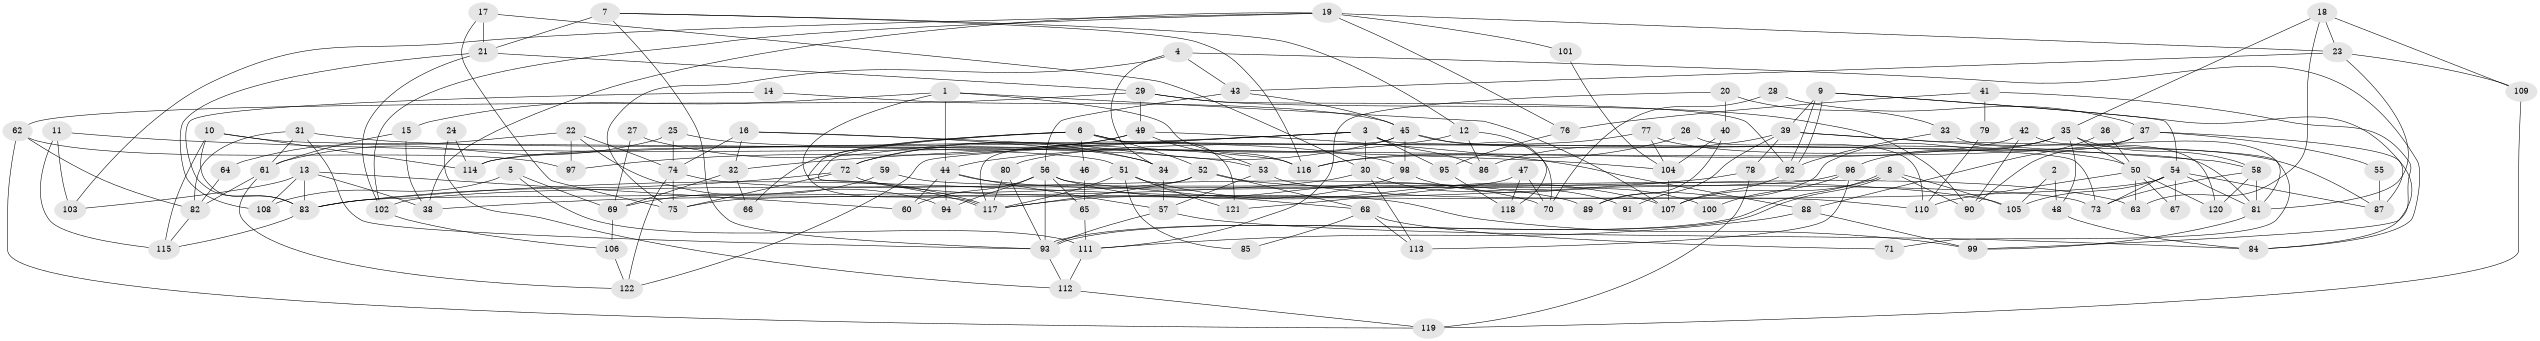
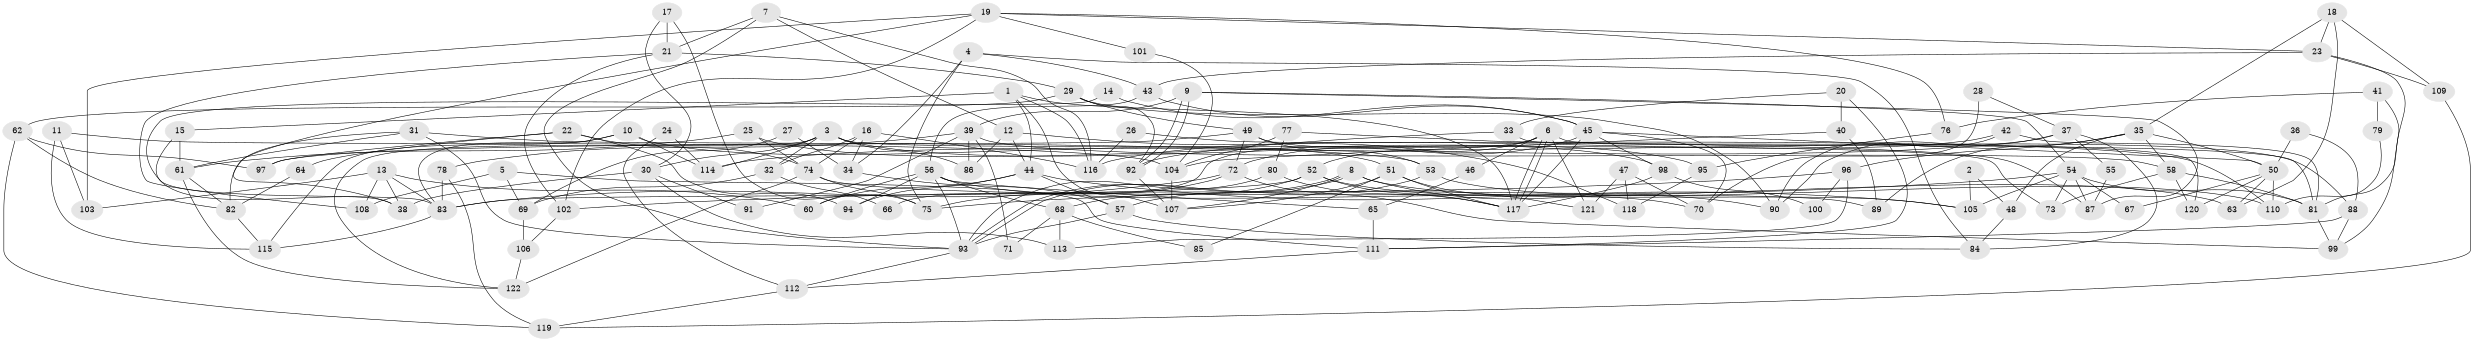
node "59": removed
